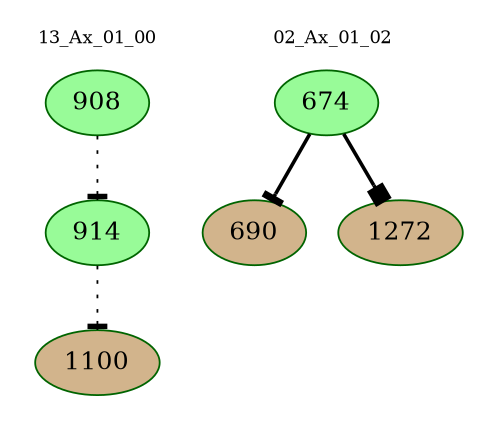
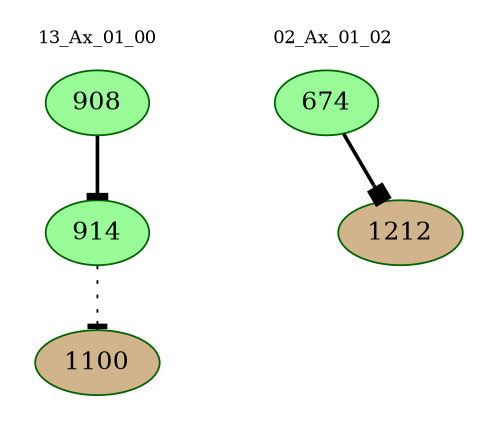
edge "908" -> "914": style dotted -> bold
node "690": removed
node "1272": label "1272" -> "1212"
